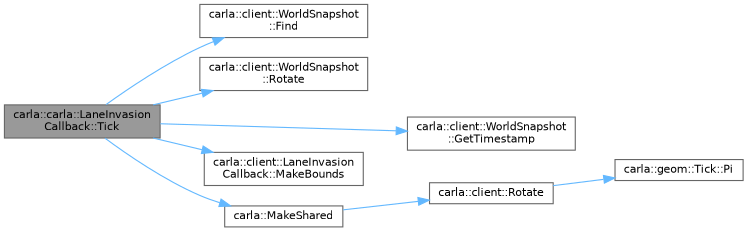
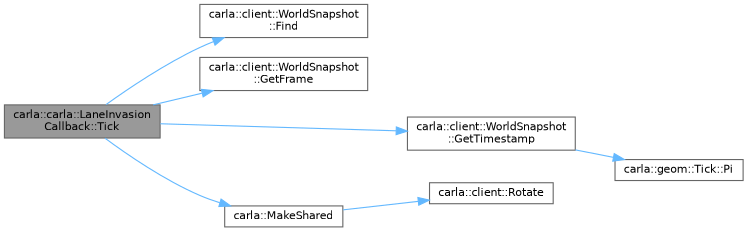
node "carla::client::WorldSnapshot ::Rotate": label "carla::client::WorldSnapshot ::Rotate" -> "carla::client::WorldSnapshot ::GetFrame"
node "carla::client::LaneInvasion Callback::MakeBounds": removed
edge "carla::client::Rotate" -> "carla::geom::Tick::Pi": now "carla::client::WorldSnapshot ::GetTimestamp" -> "carla::geom::Tick::Pi"
